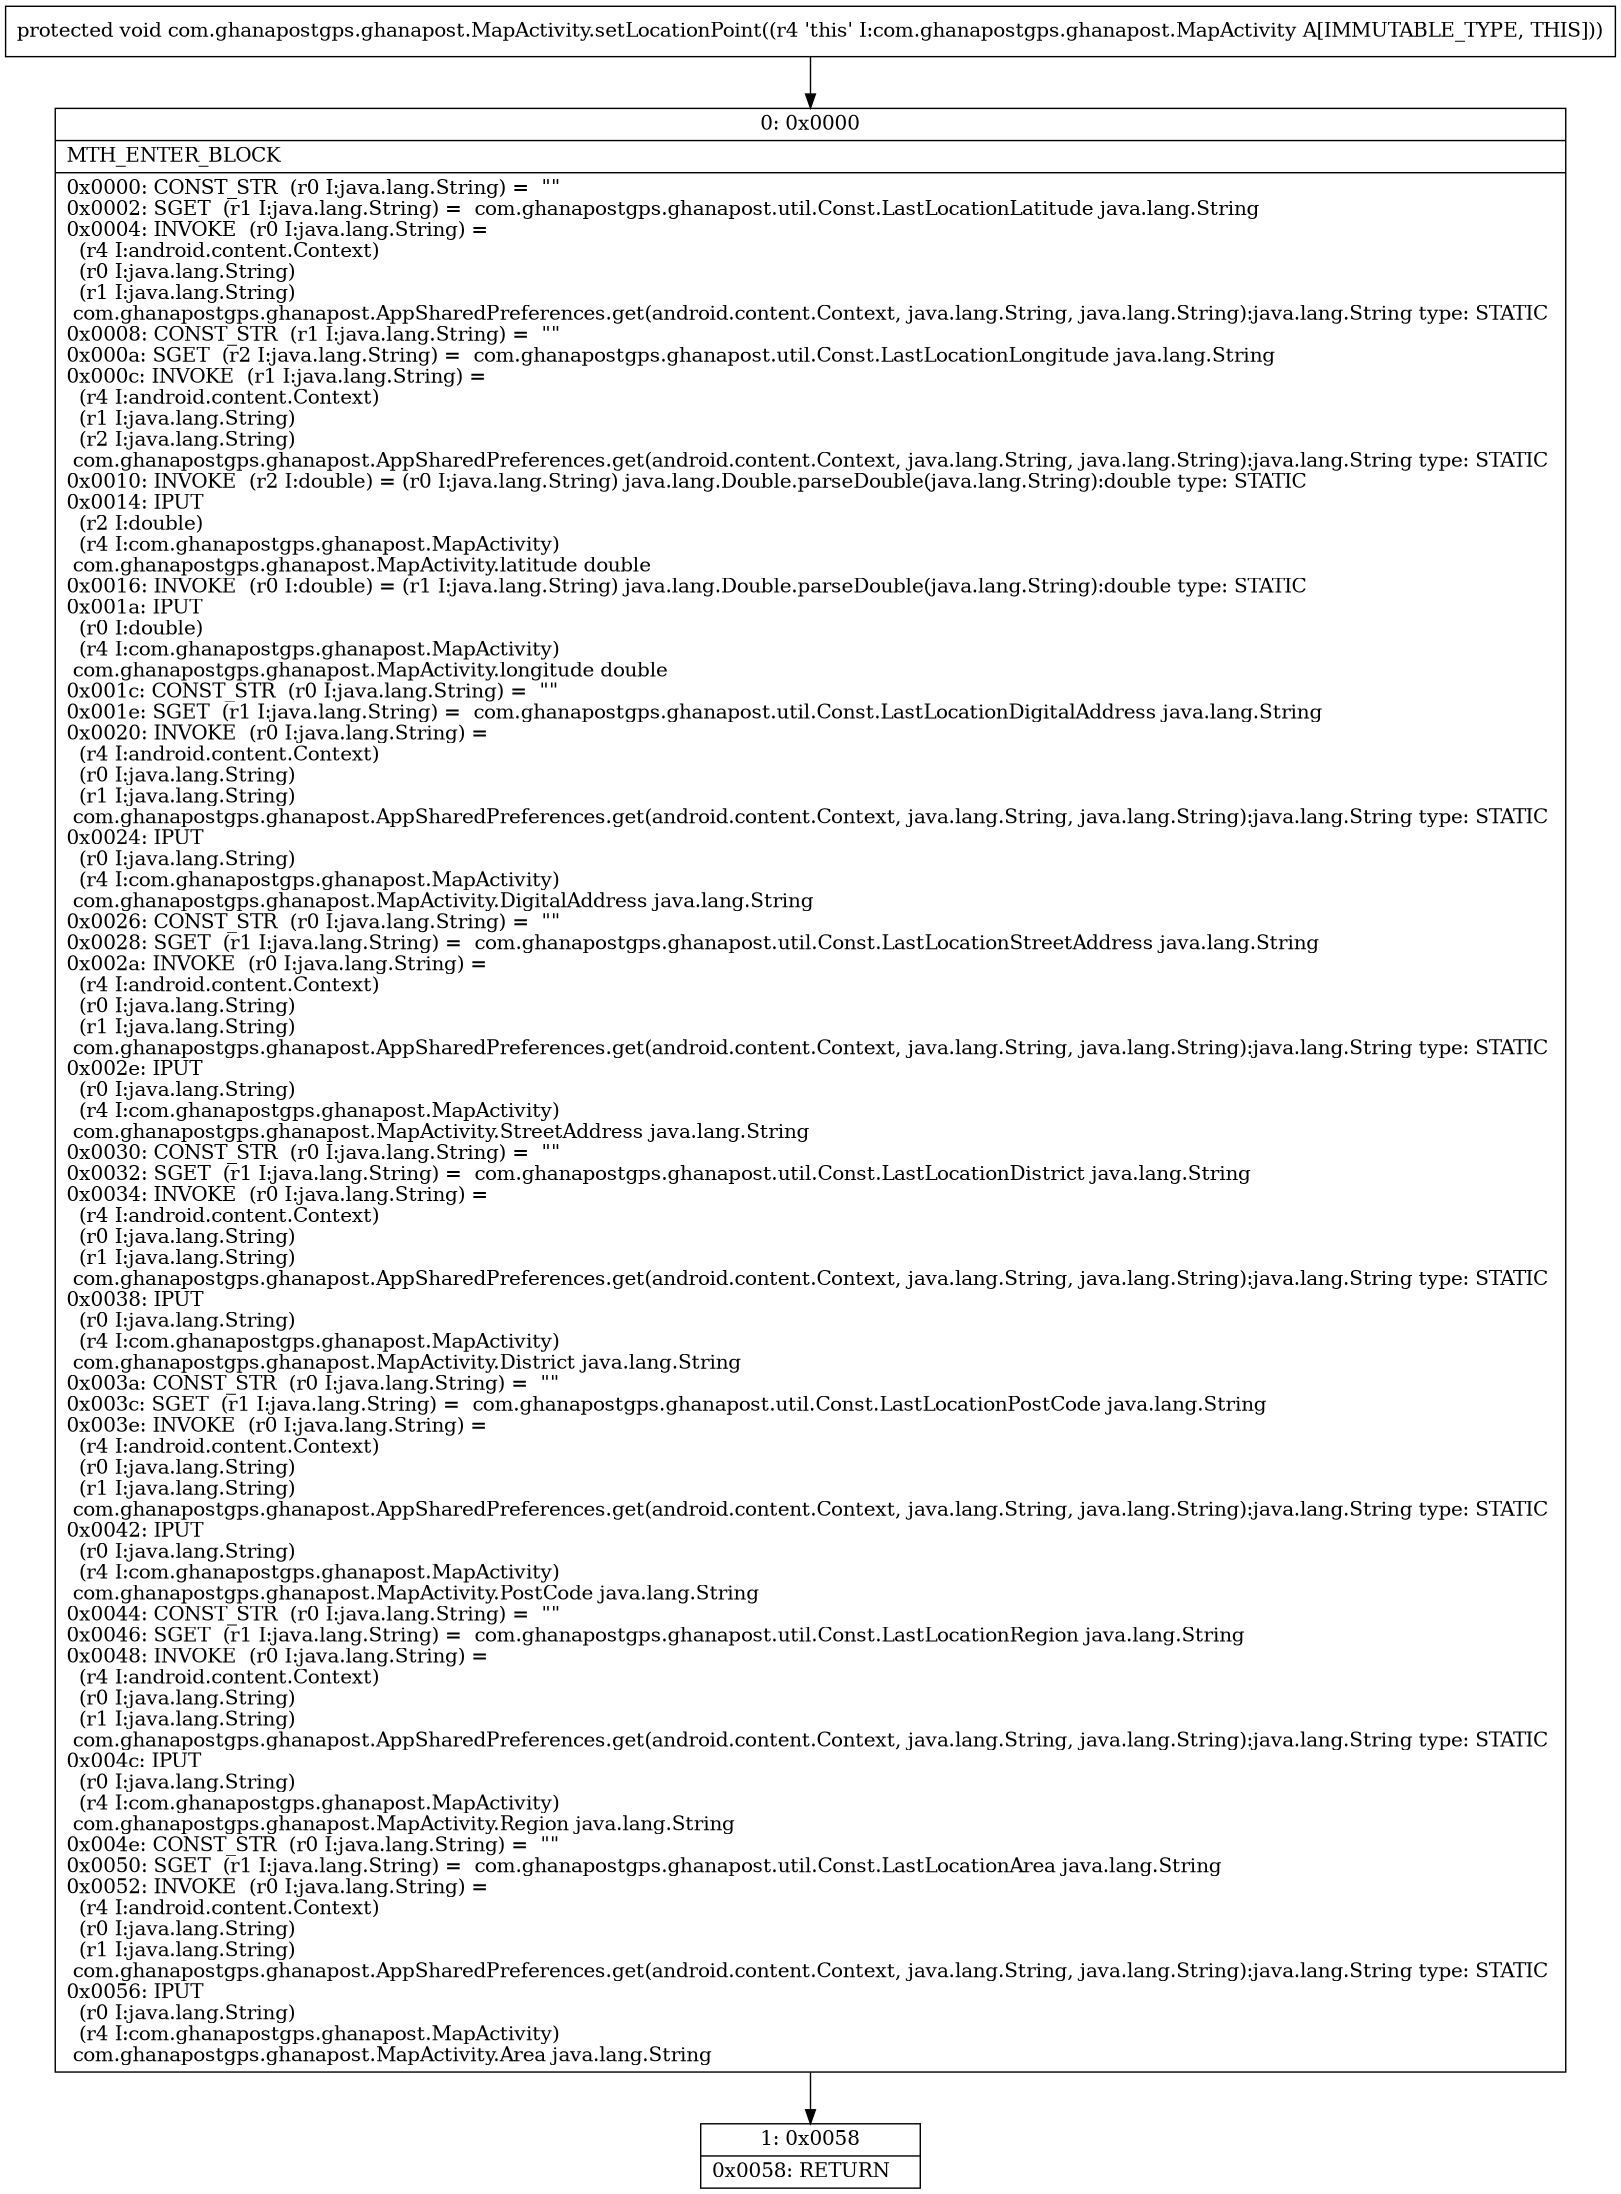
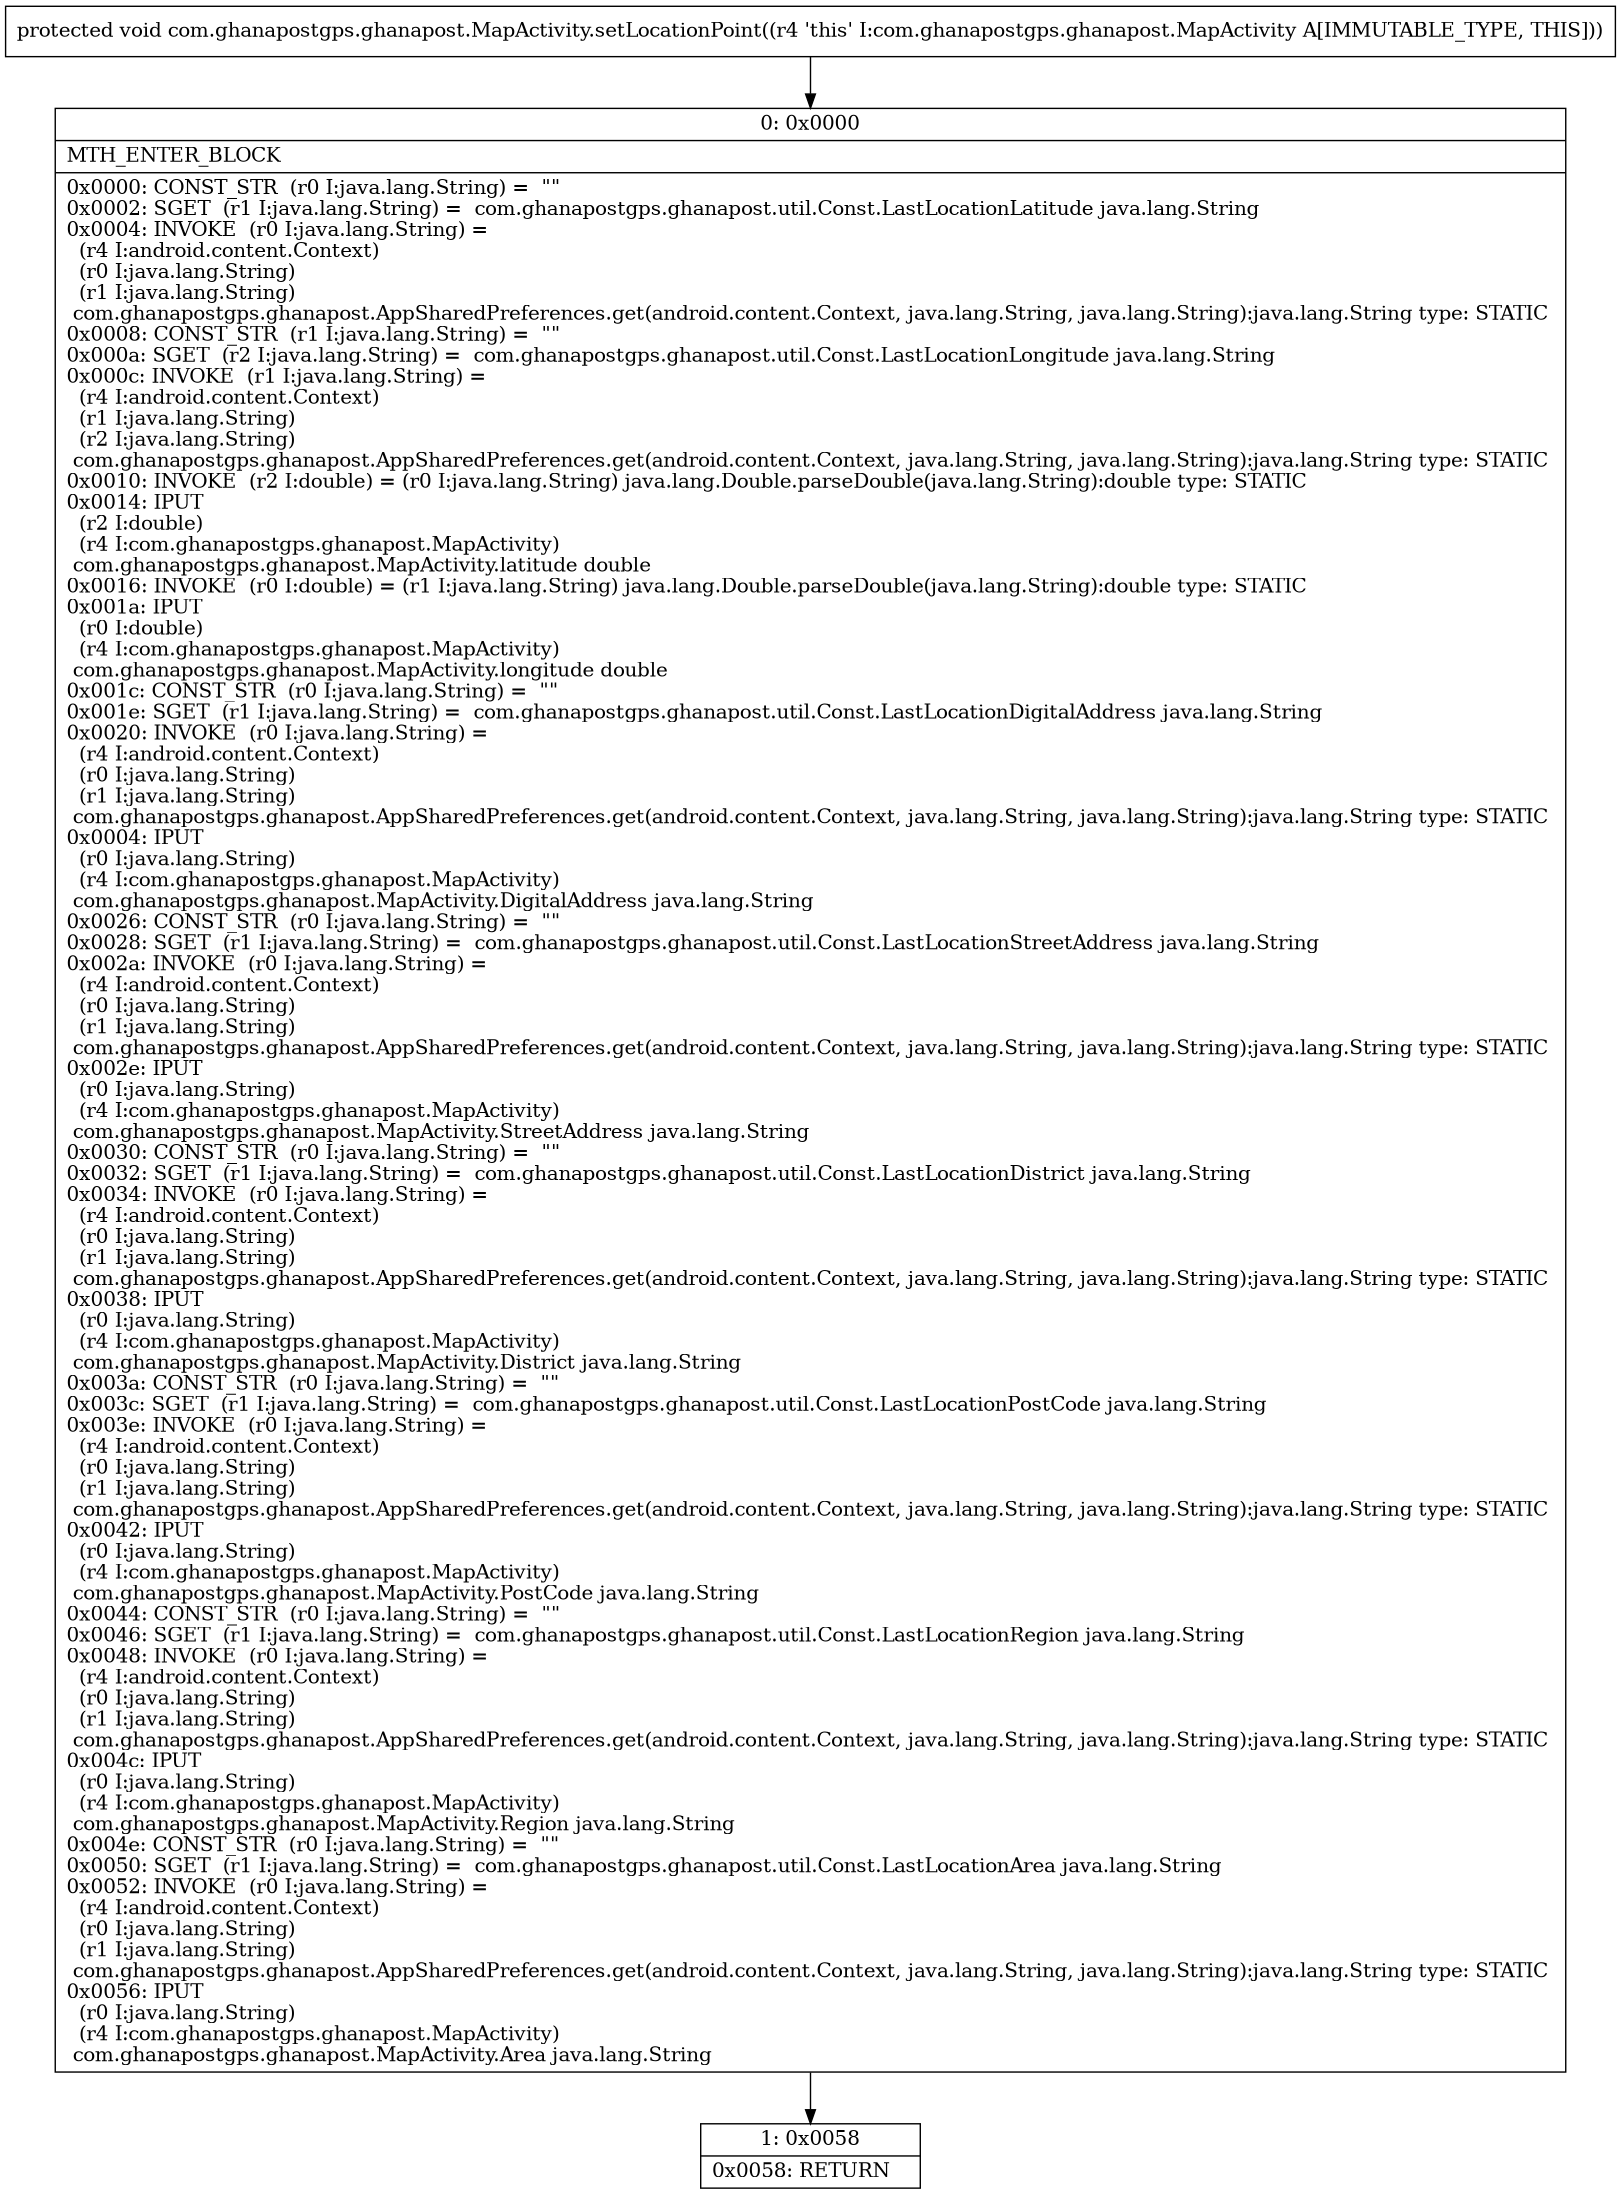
node "0: 0x0000": text "0x0024: IPUT" -> "0x0004: IPUT"
